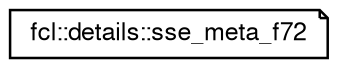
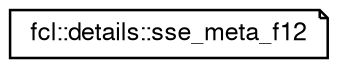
node "fcl::details::sse_meta_f72": label "fcl::details::sse_meta_f72" -> "fcl::details::sse_meta_f12"
